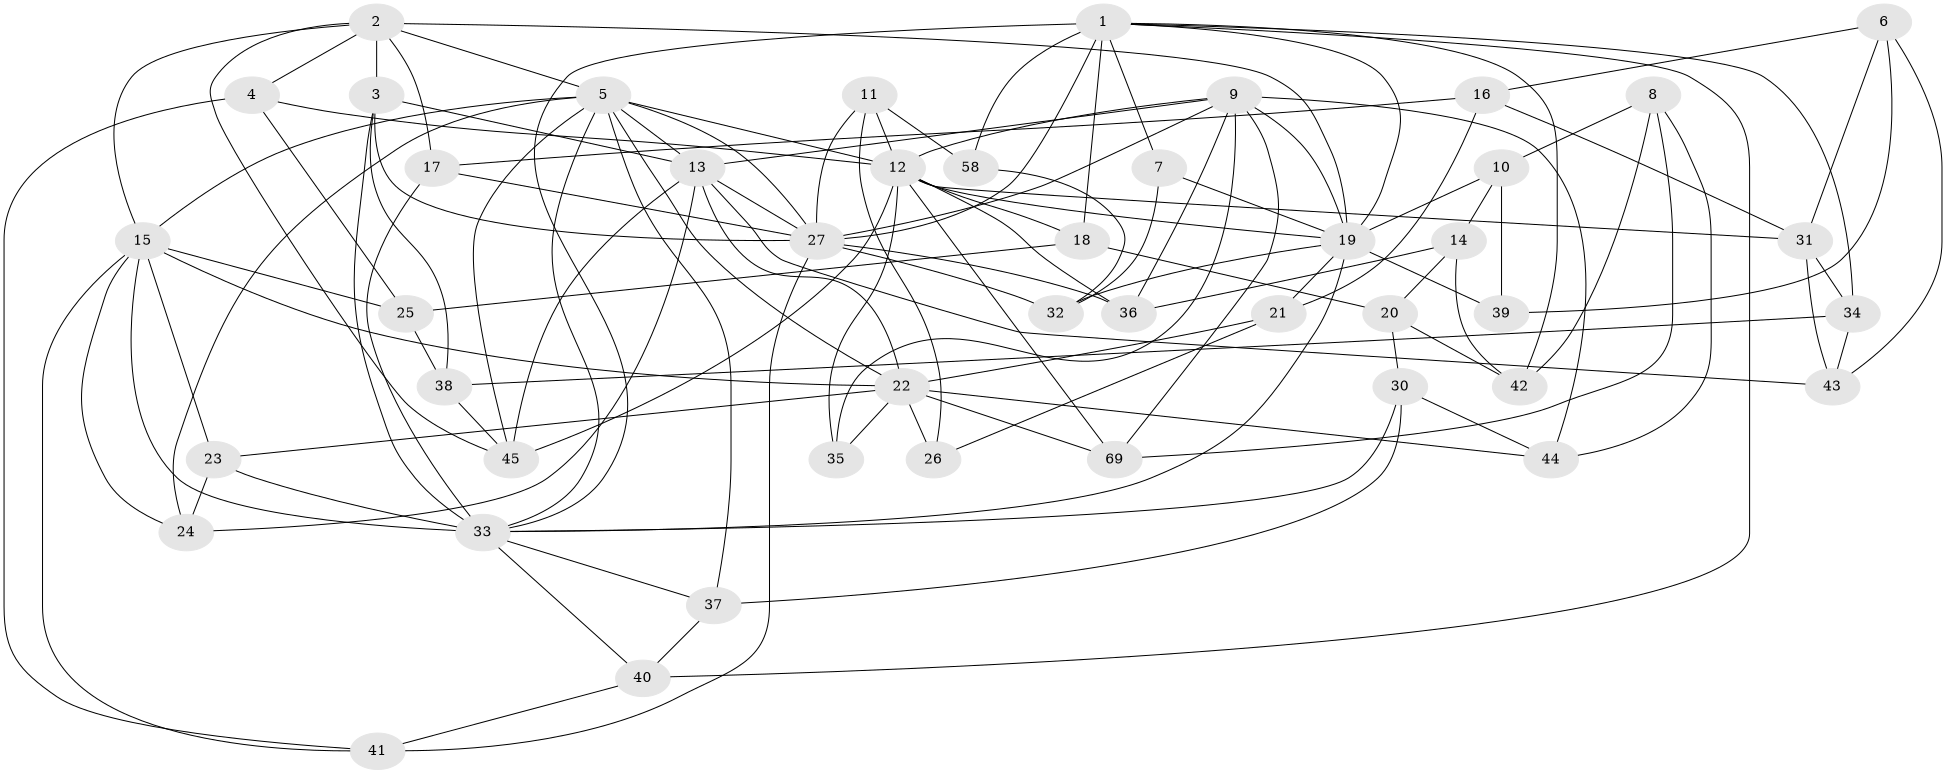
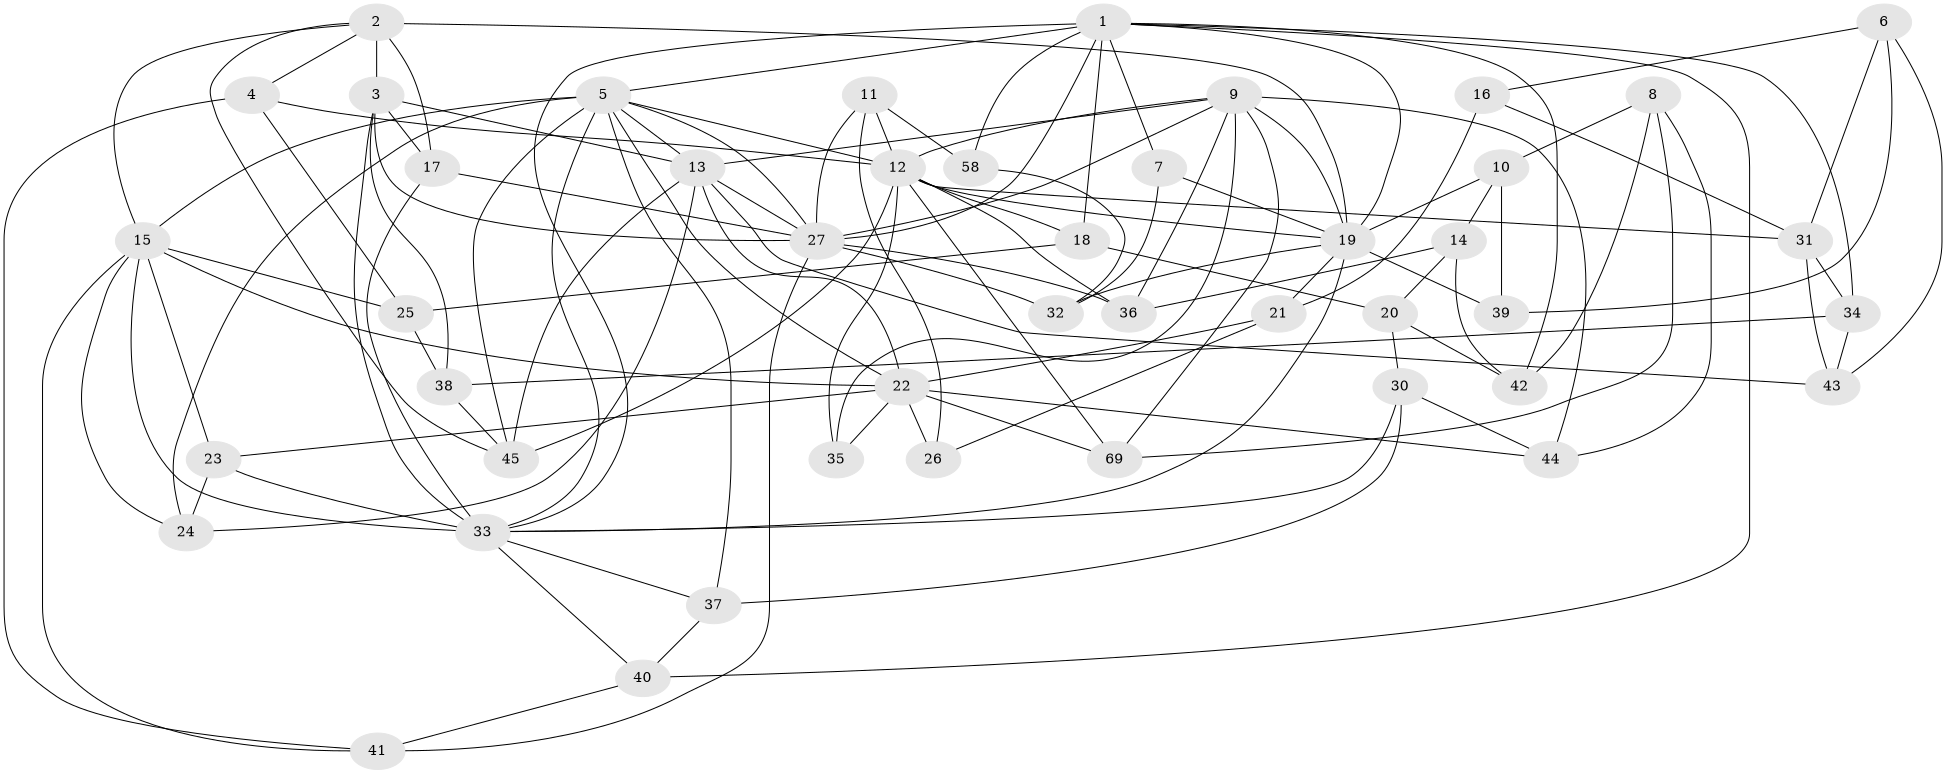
edge "2" -- "5": now "1" -- "5"
edge "16" -- "17": now "3" -- "17"
